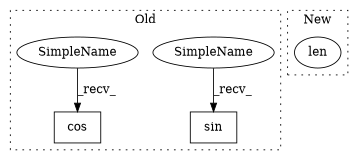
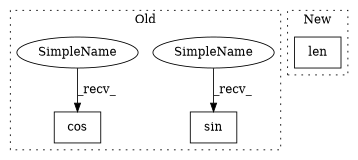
node "len": shape ellipse -> box
